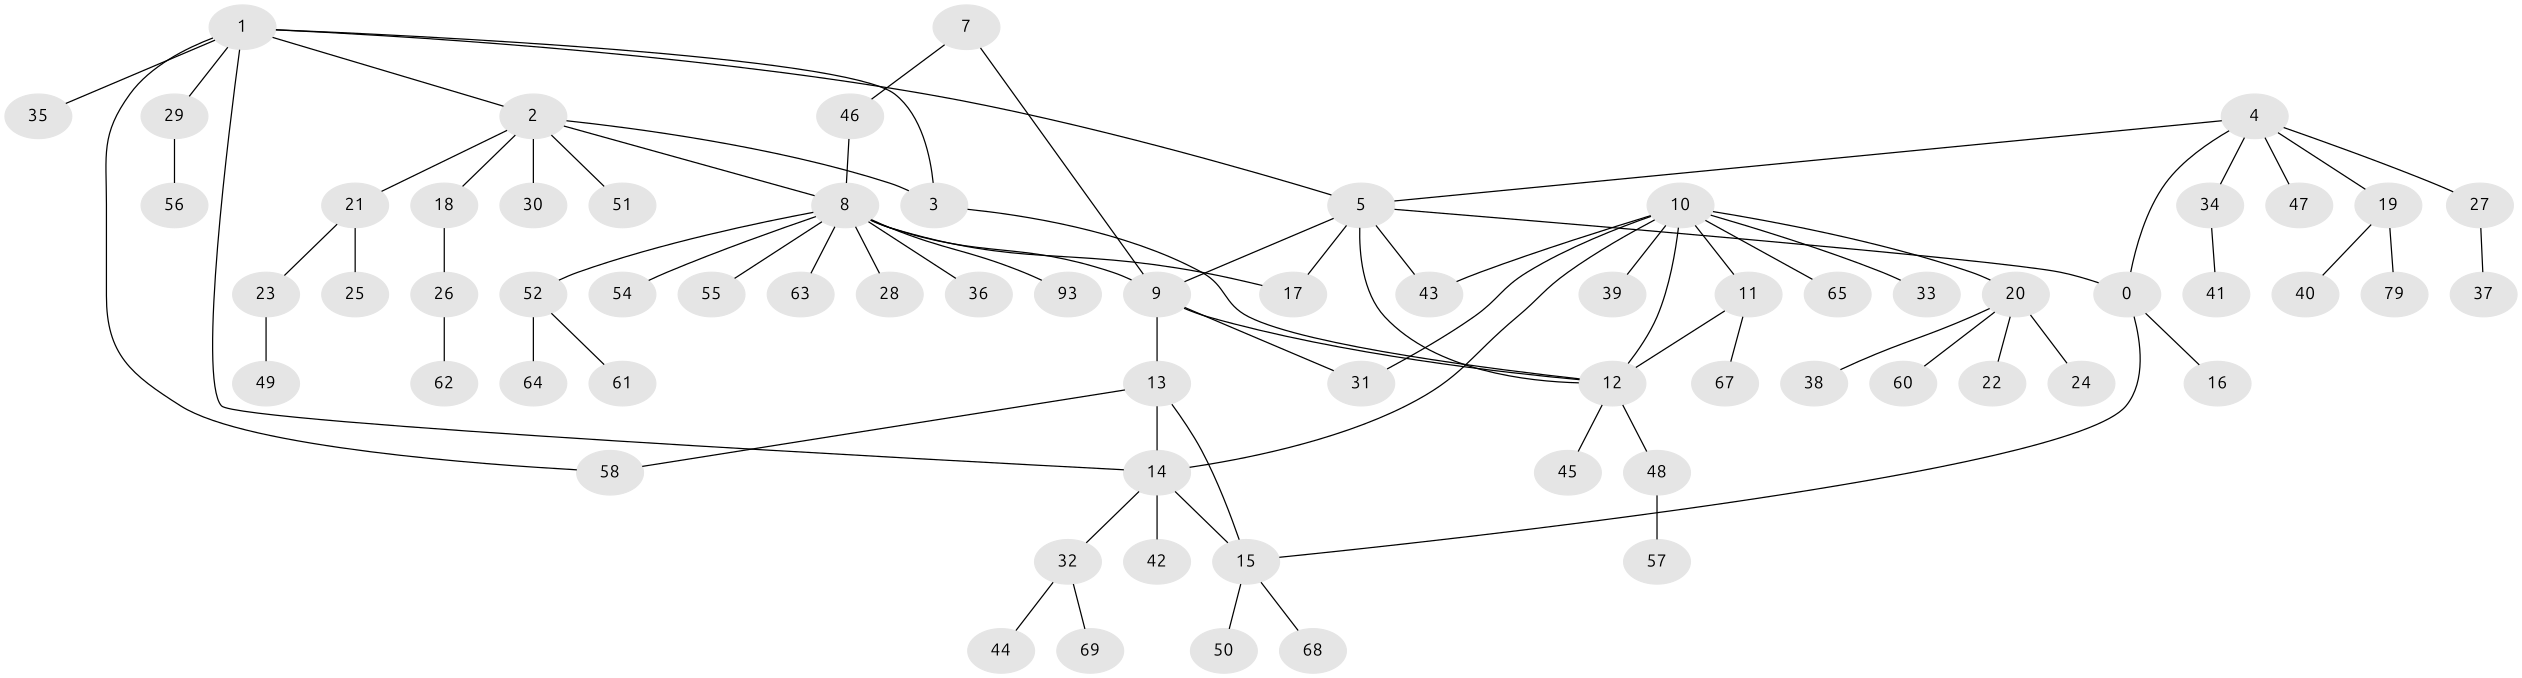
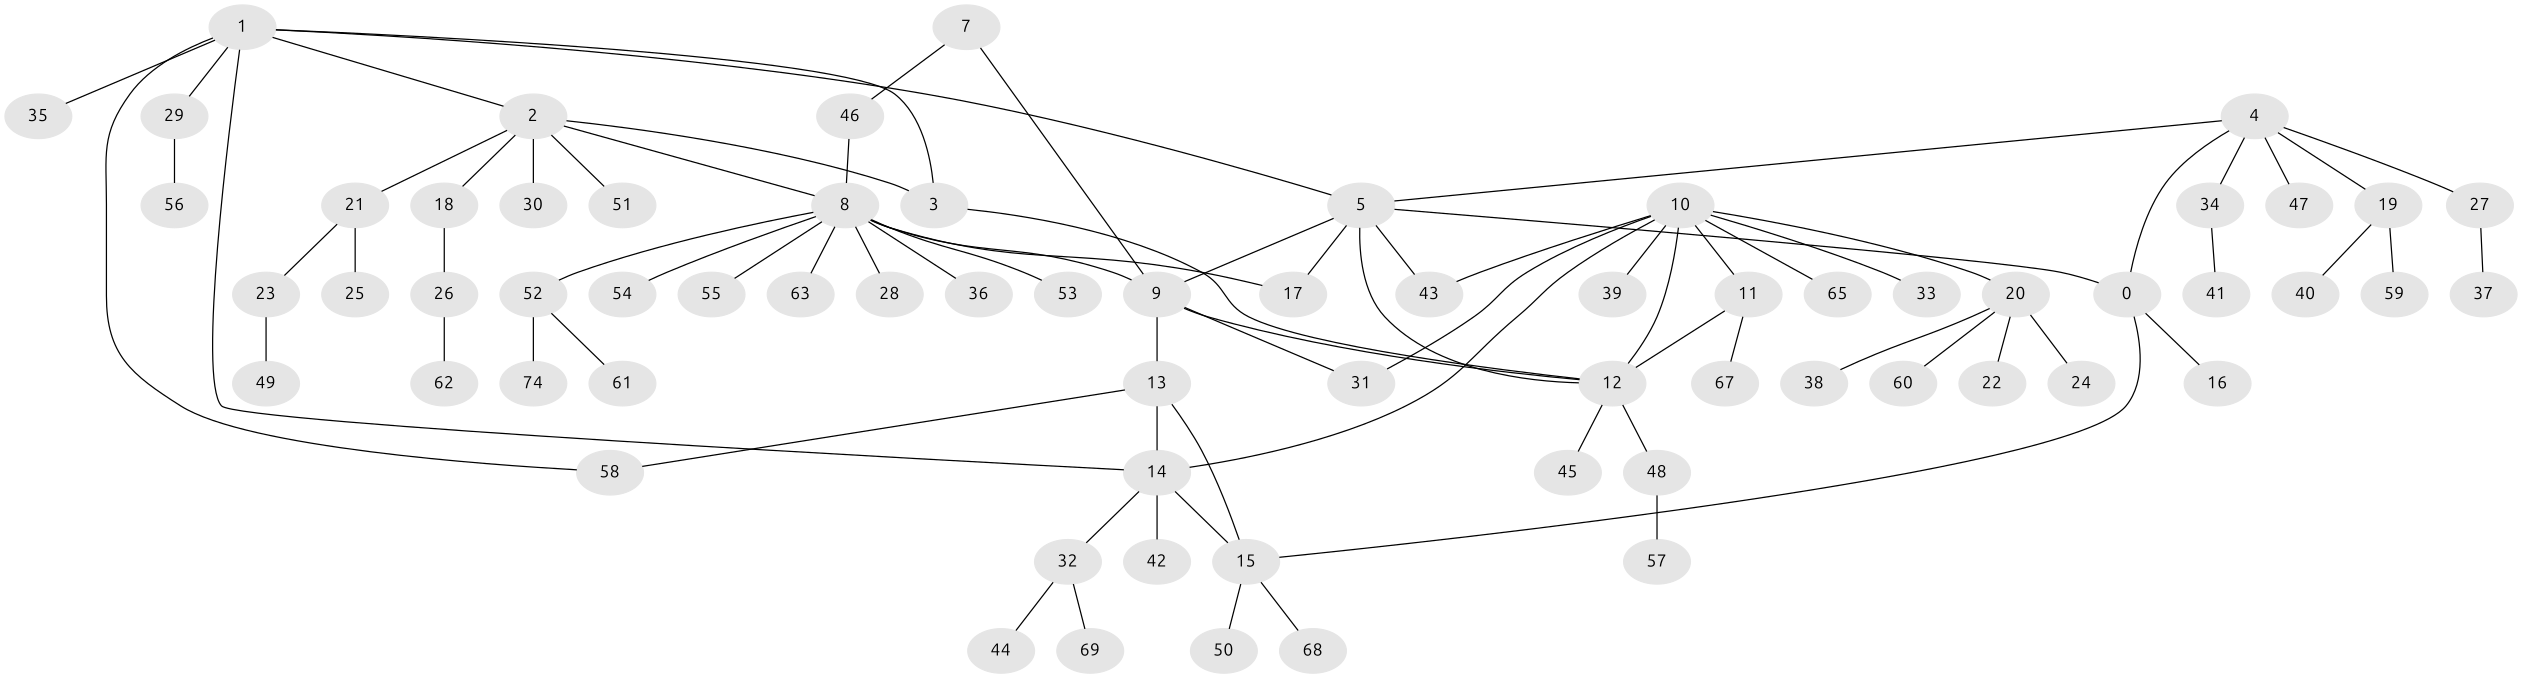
node "93": label "93" -> "53"
node "79": label "79" -> "59"
node "64": label "64" -> "74"
